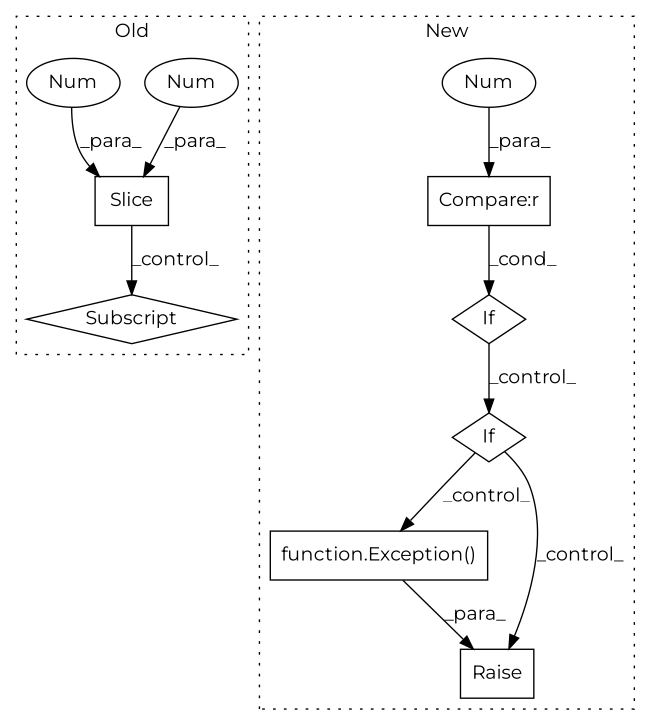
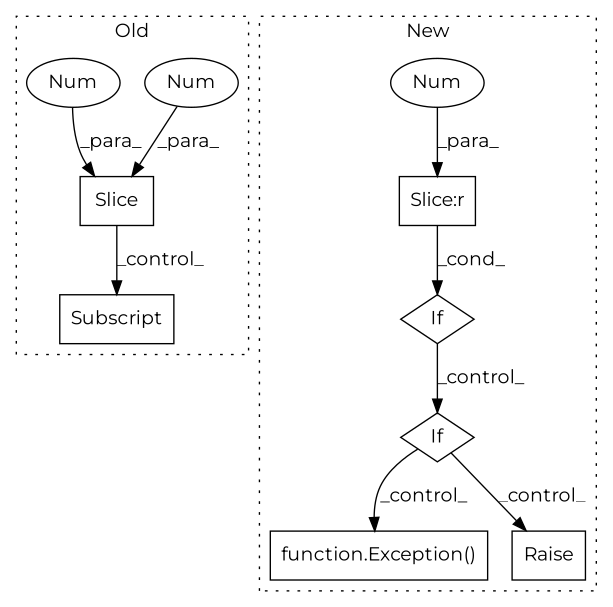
node "Compare:r": label "Compare:r" -> "Slice:r"
node "Subscript": shape diamond -> box
edge "function.Exception()" -> "Raise": removed, label "_para_"
